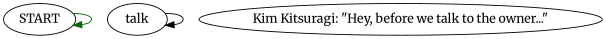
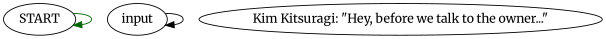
node "talk": label "talk" -> "input"
